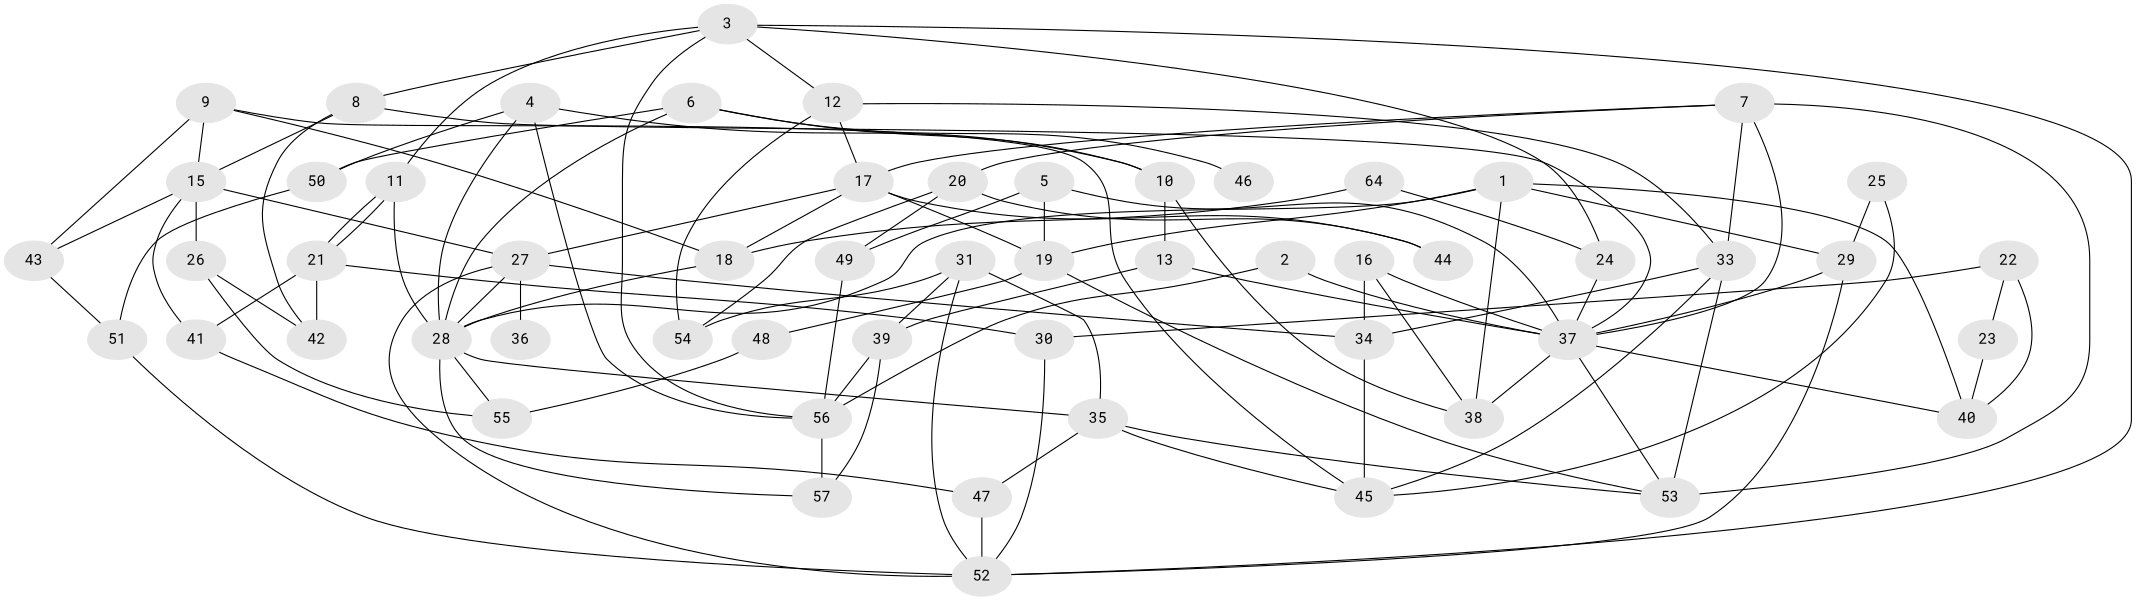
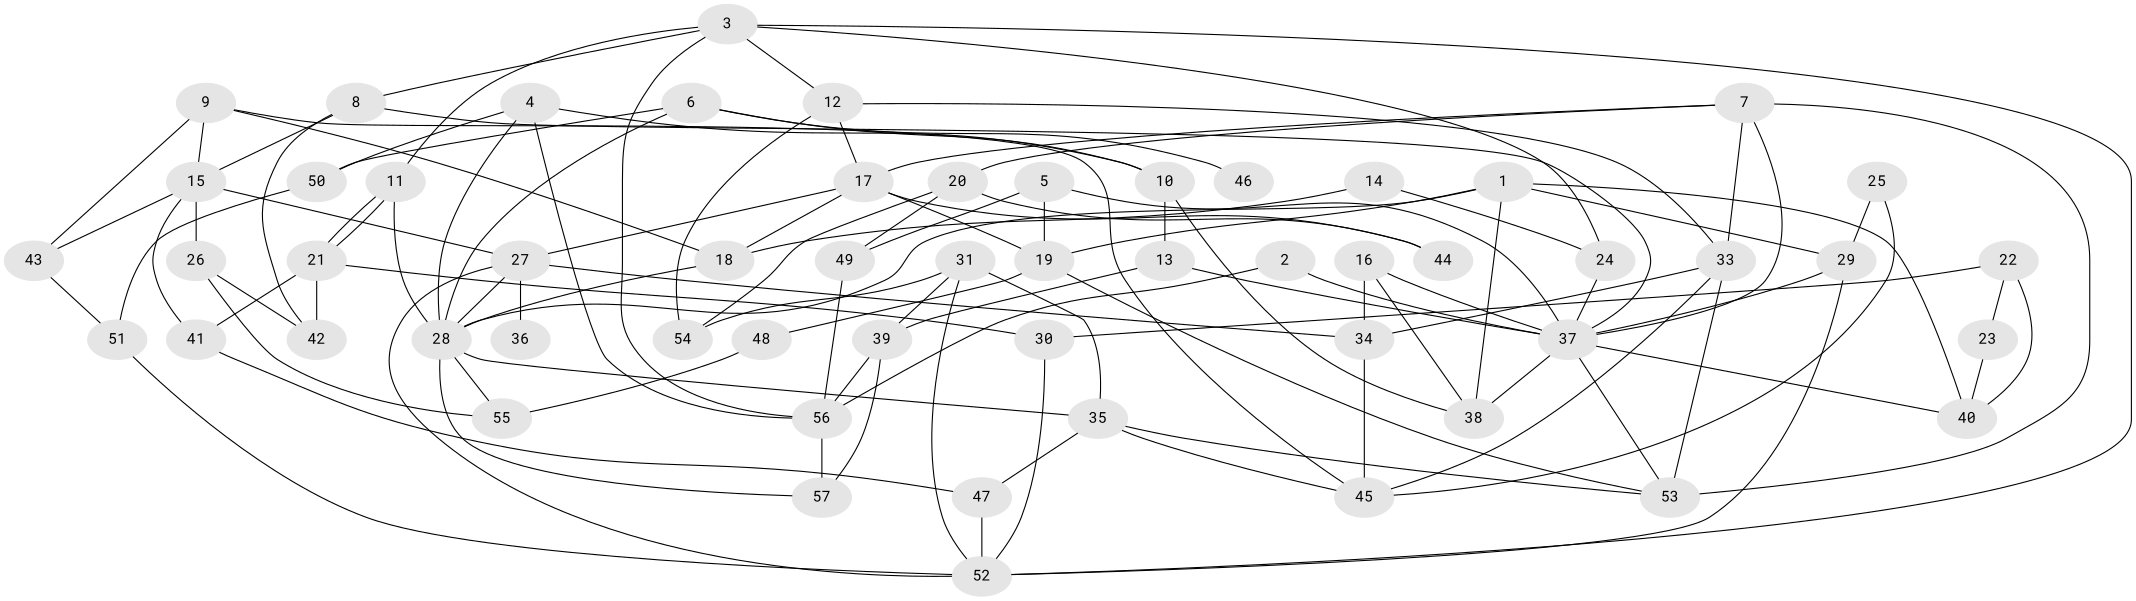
node "64": label "64" -> "14"
